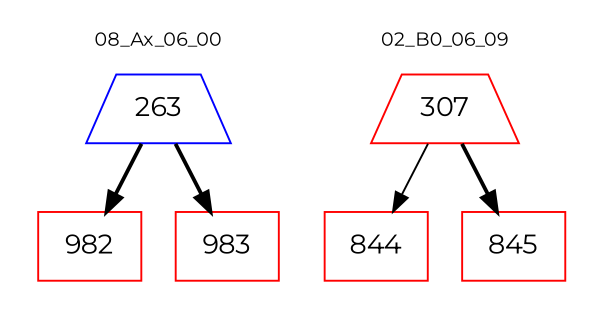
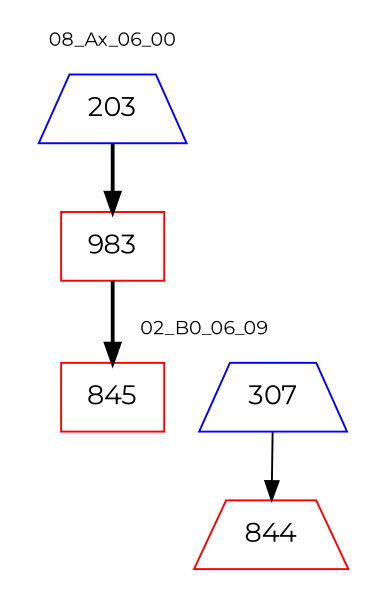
node "263": label "263" -> "203"
node "307": color red -> blue
edge "307" -> "845": now "983" -> "845"
node "982": removed
node "844": shape box -> trapezium
